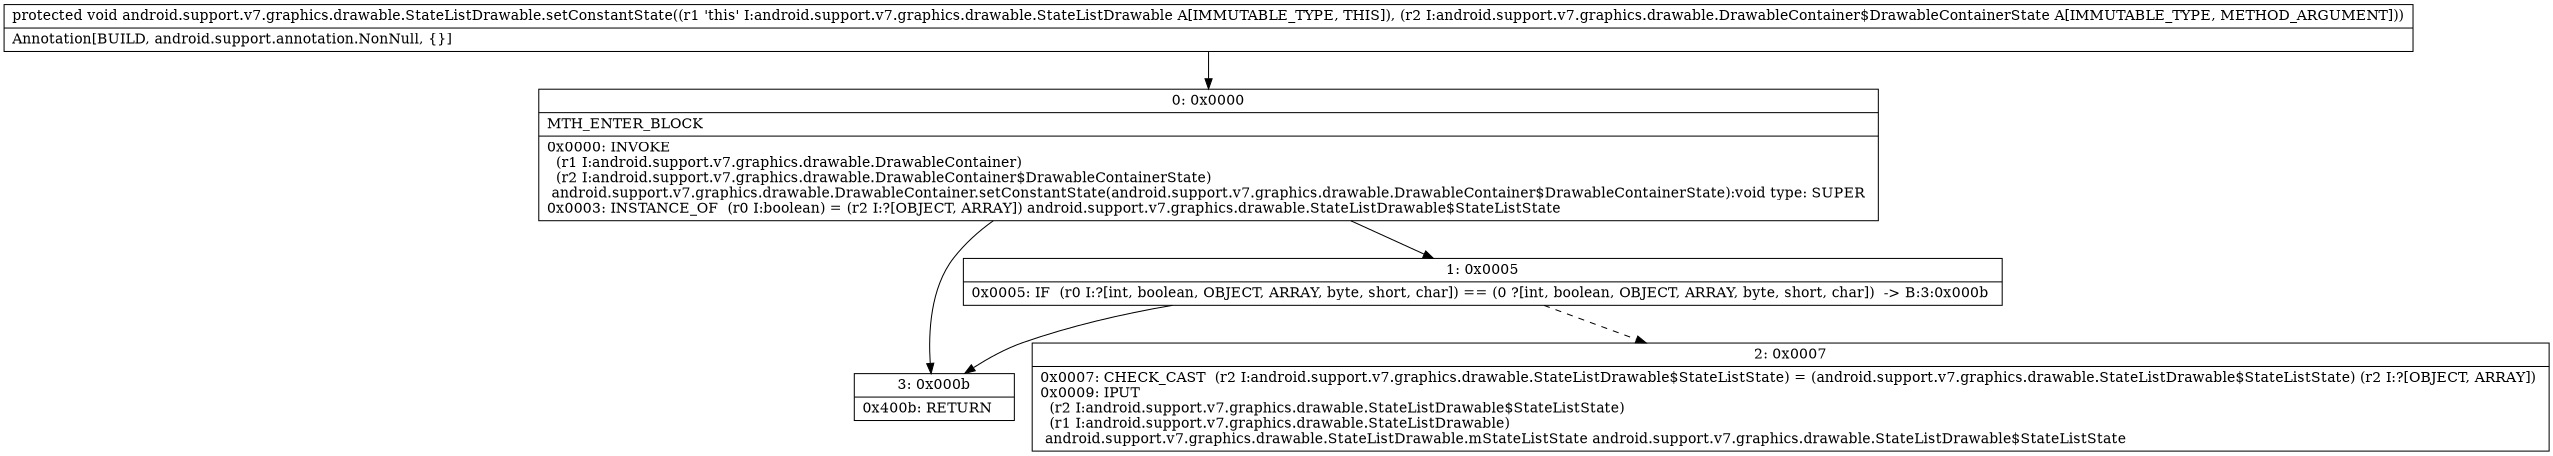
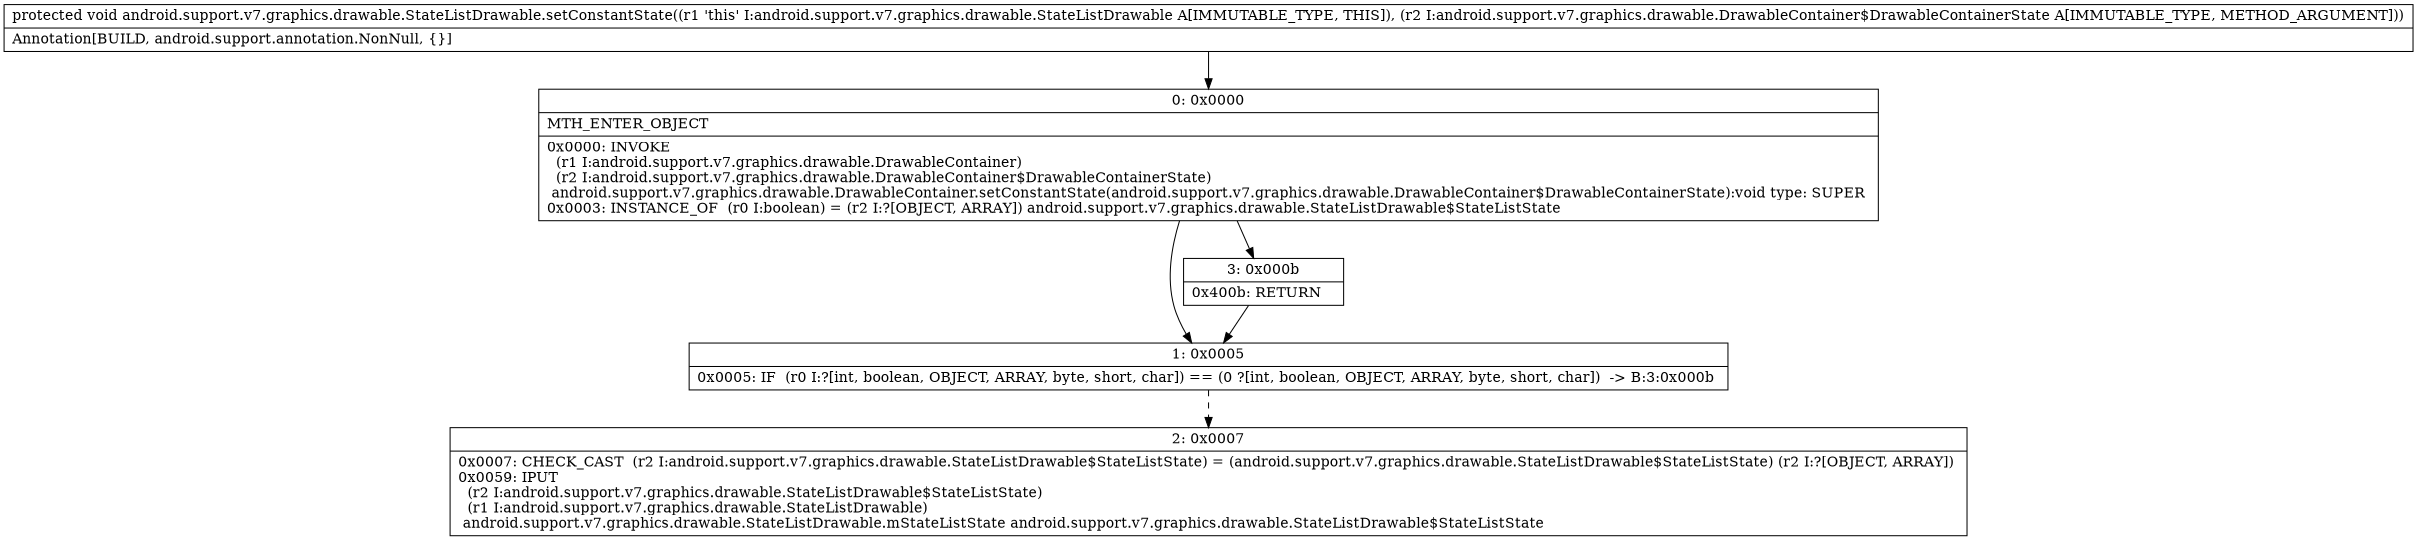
node "0: 0x0000": text "MTH_ENTER_BLOCK" -> "MTH_ENTER_OBJECT"
edge "1: 0x0005" -> "3: 0x000b": reversed
node "2: 0x0007": text "0x0009: IPUT" -> "0x0059: IPUT"
